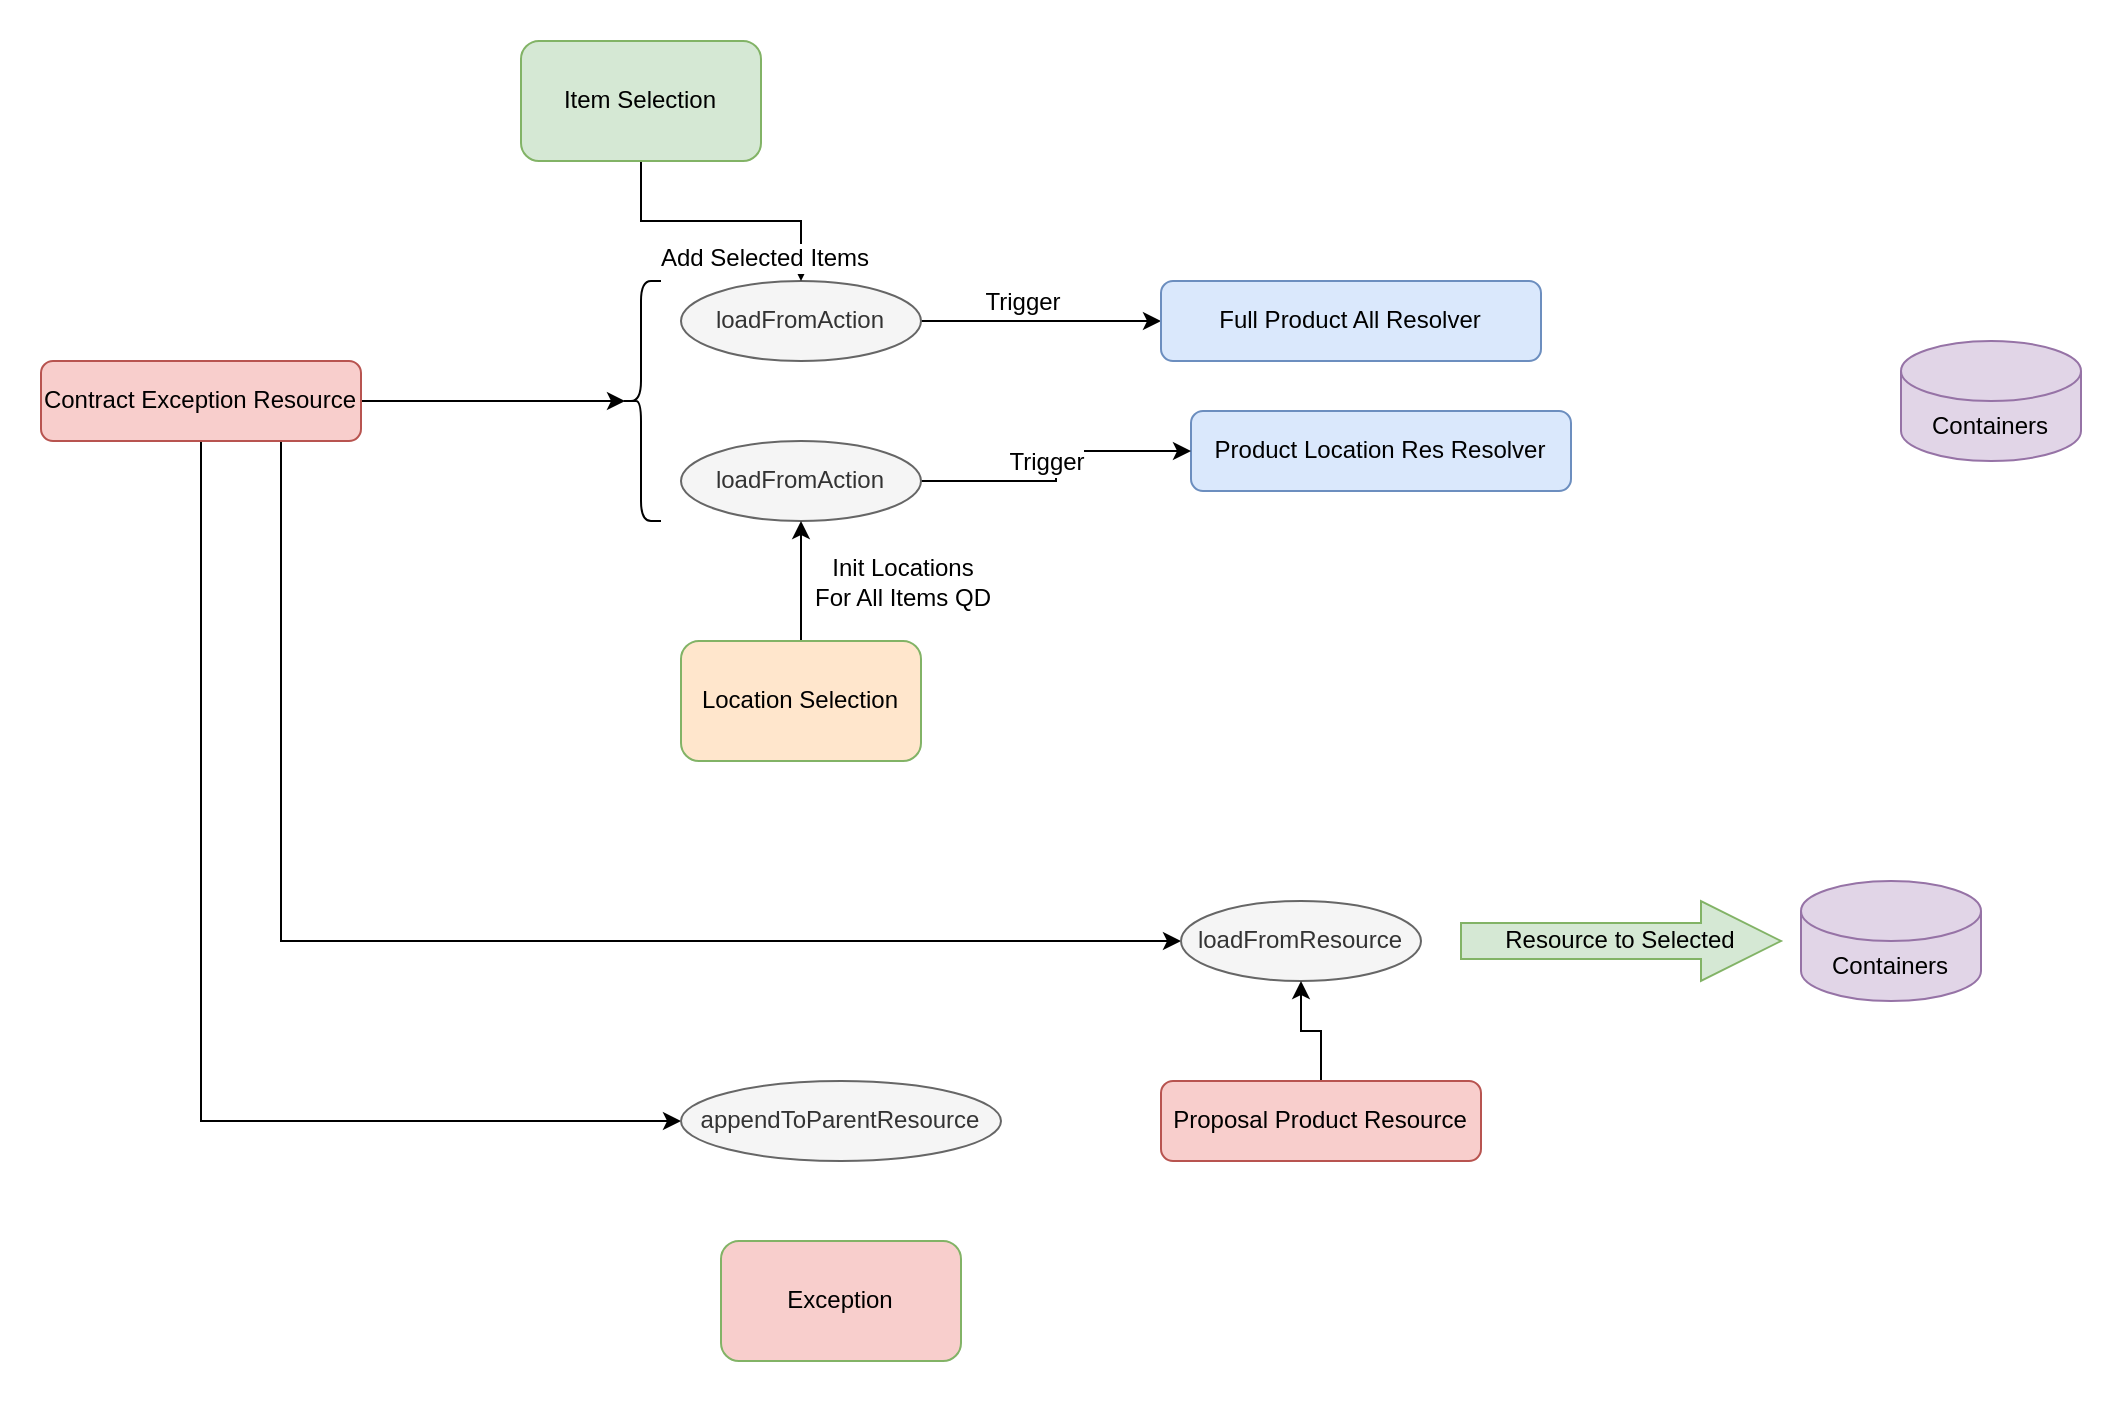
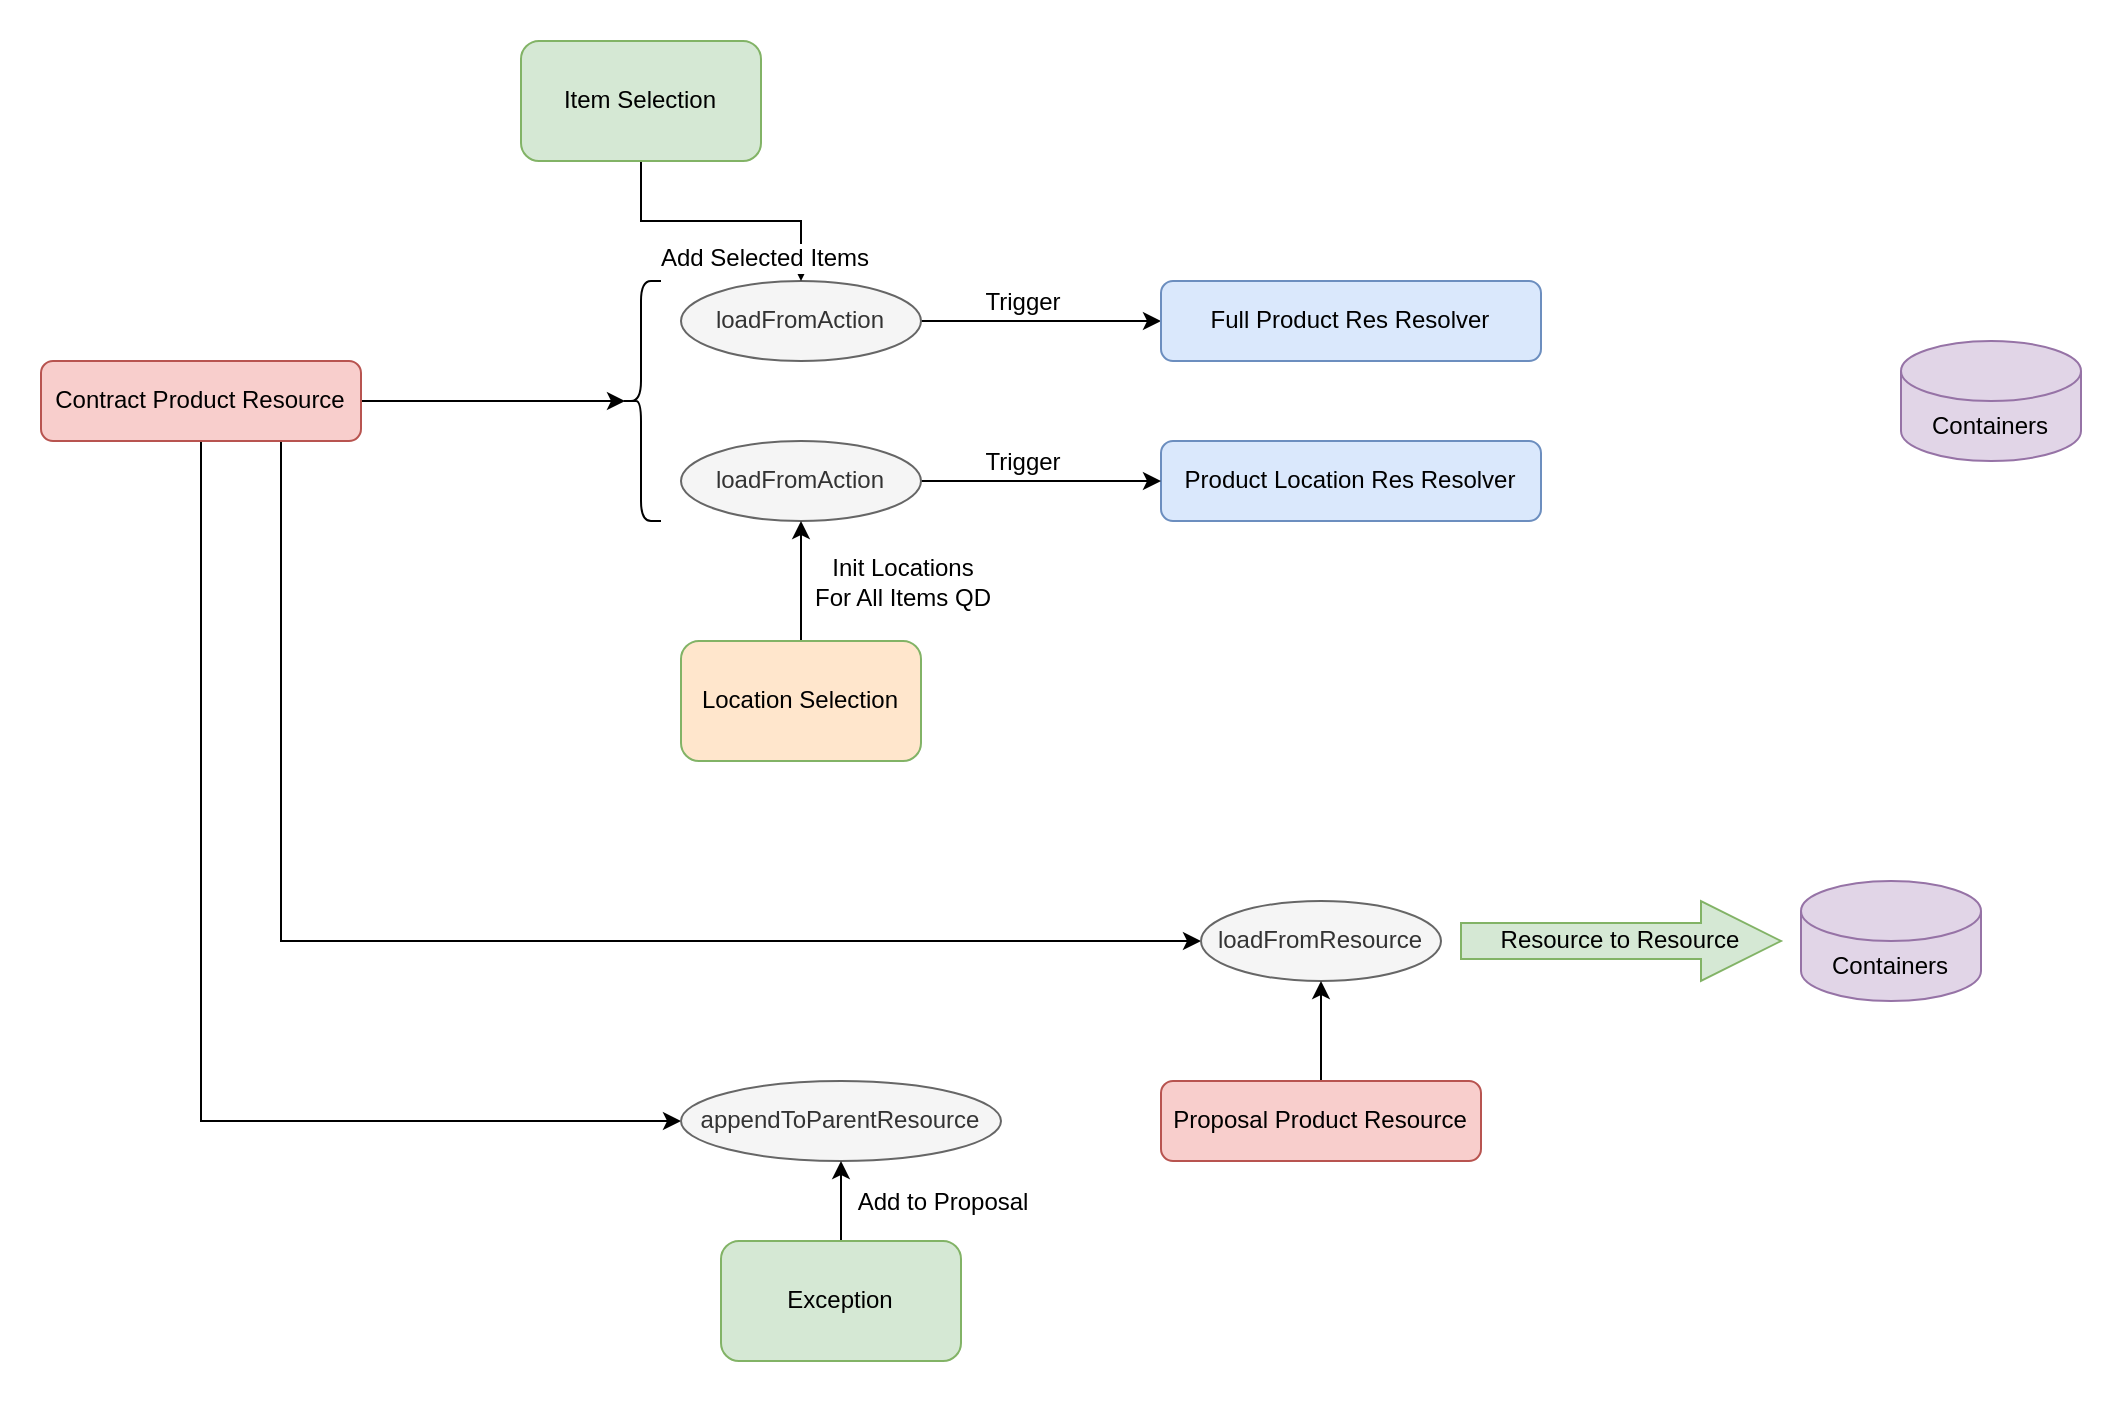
node "Full Product All Resolver": label "Full Product All Resolver" -> "Full Product Res Resolver"
node "Contract Exception Resource": label "Contract Exception Resource" -> "Contract Product Resource"
node "Product Location Res Resolver": moved (1381, 451) -> (1351, 481)
node "loadFromResource": moved (1301, 941) -> (1321, 941)
node "Resource to Selected": label "Resource to Selected" -> "Resource to Resource"
edge "Exception" -> "appendToParentResource": added, label "Add to Proposal"
node "Exception": fillcolor #f8cecc -> #d5e8d4
